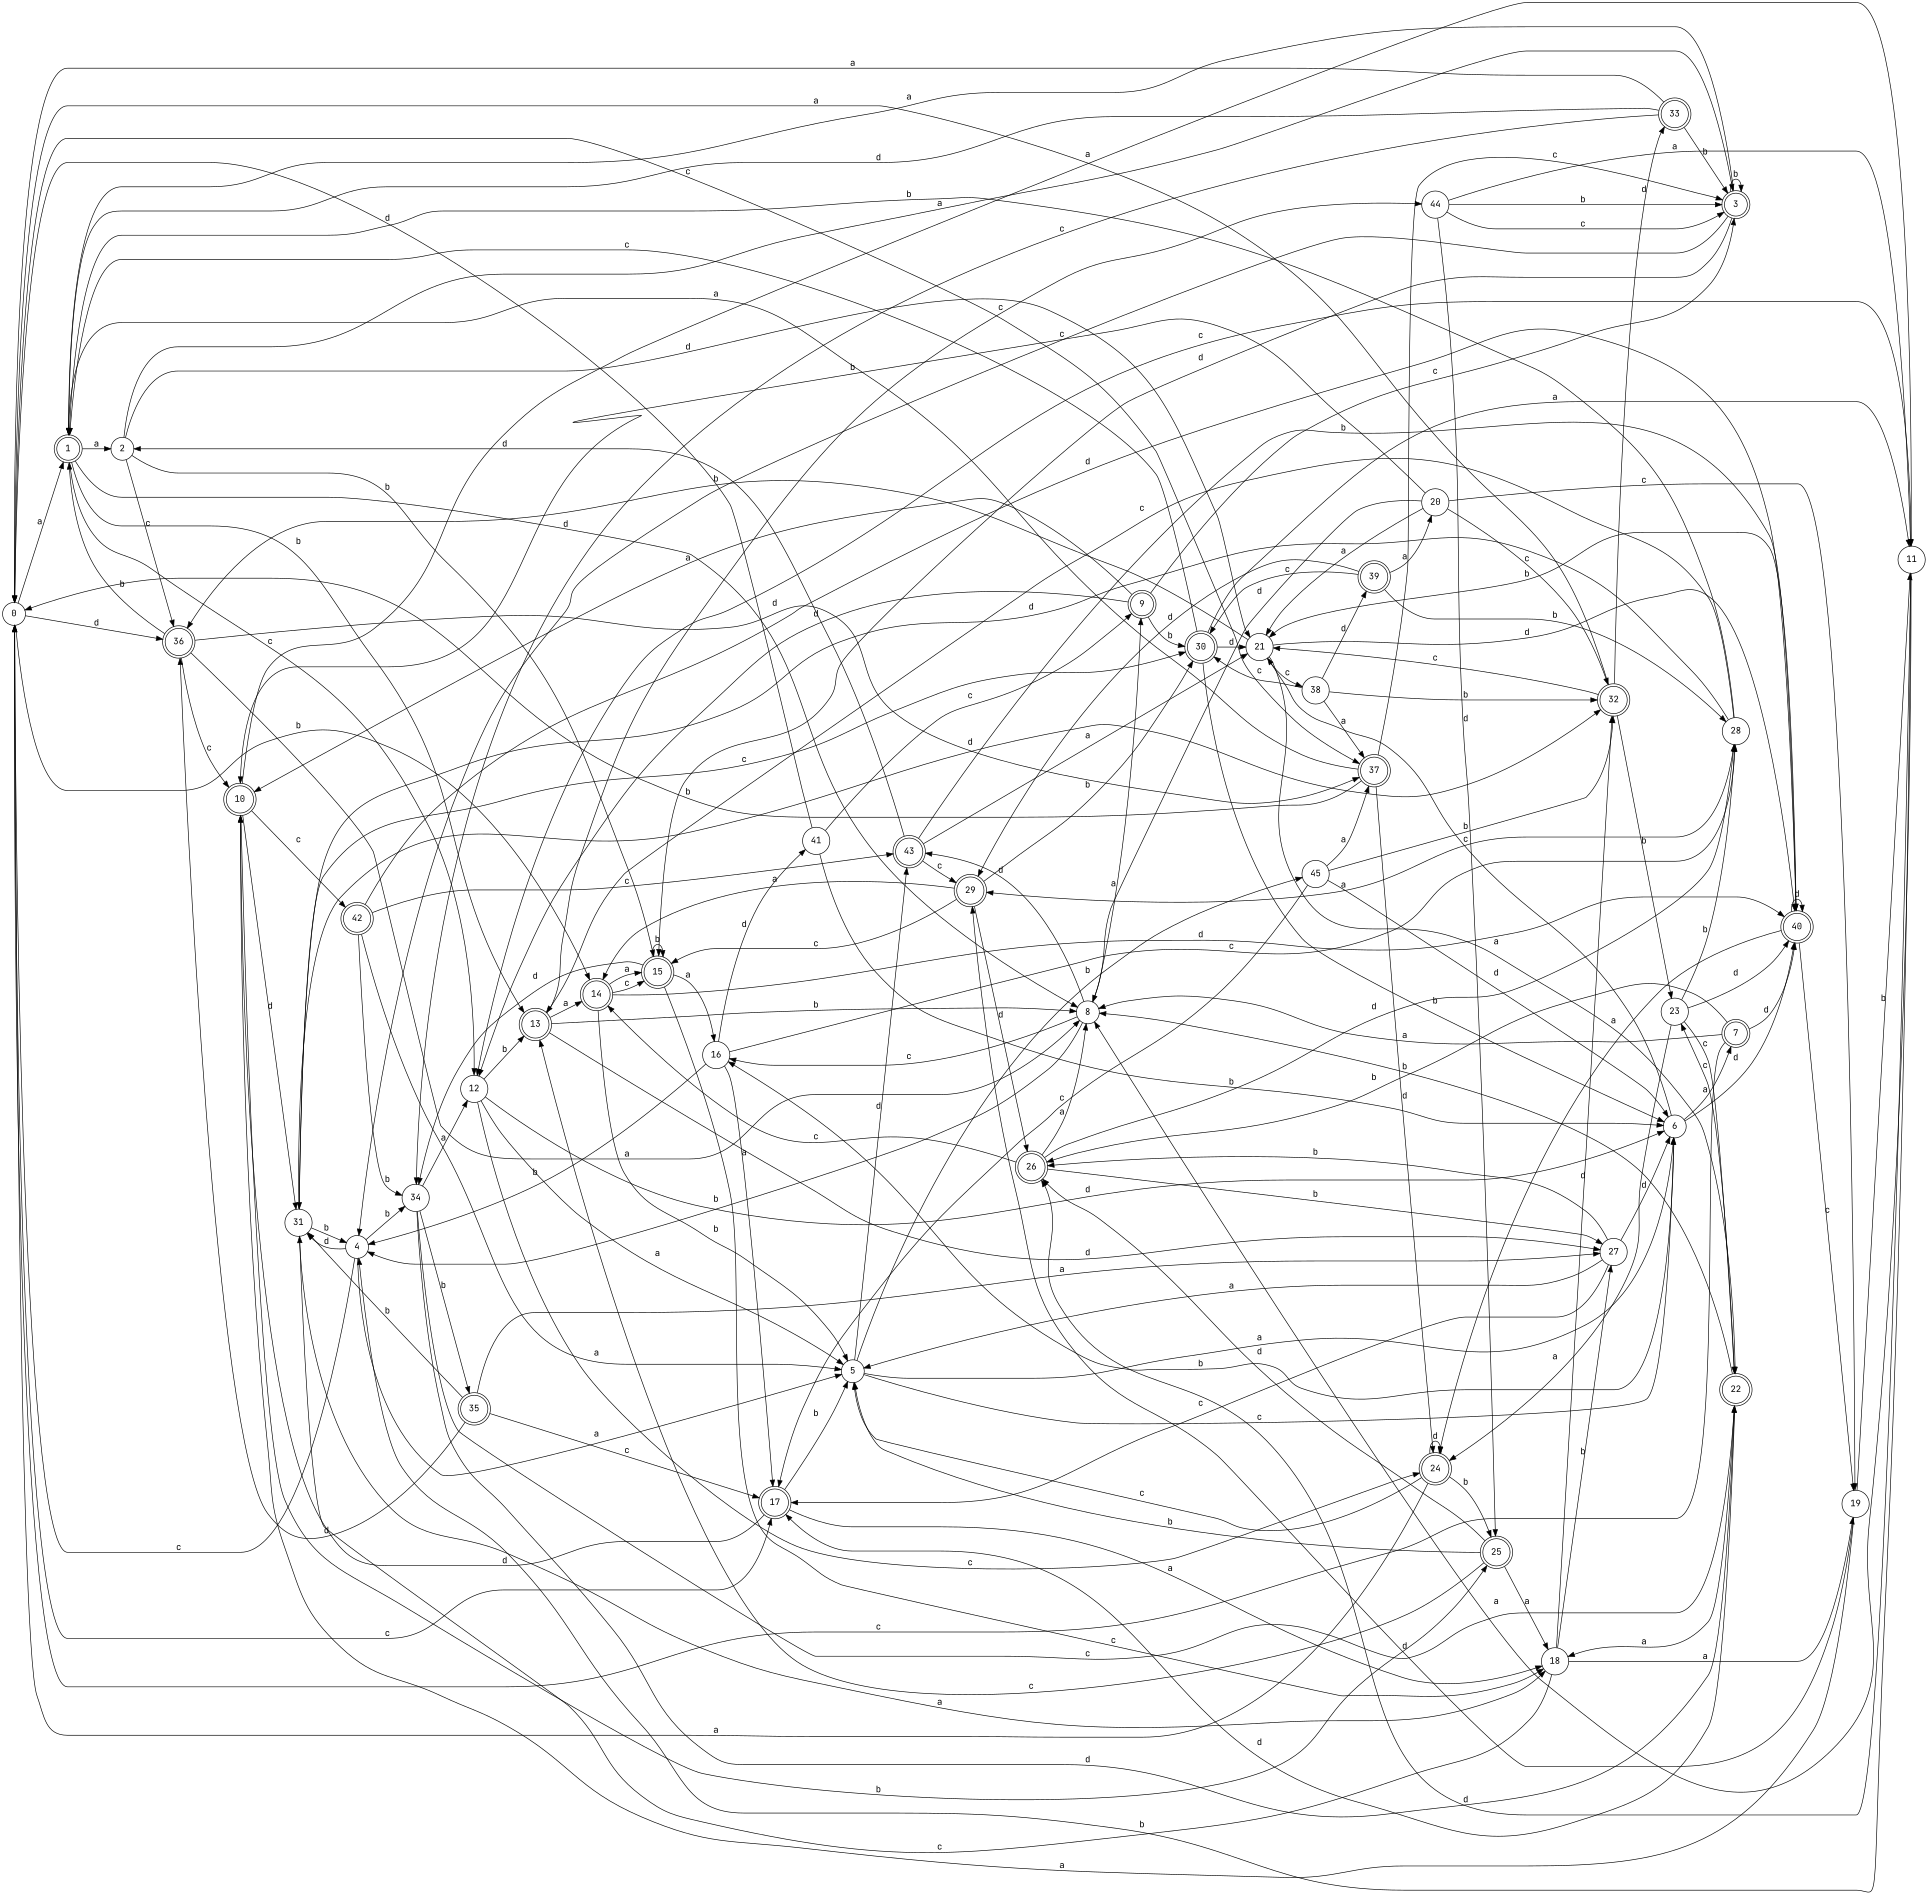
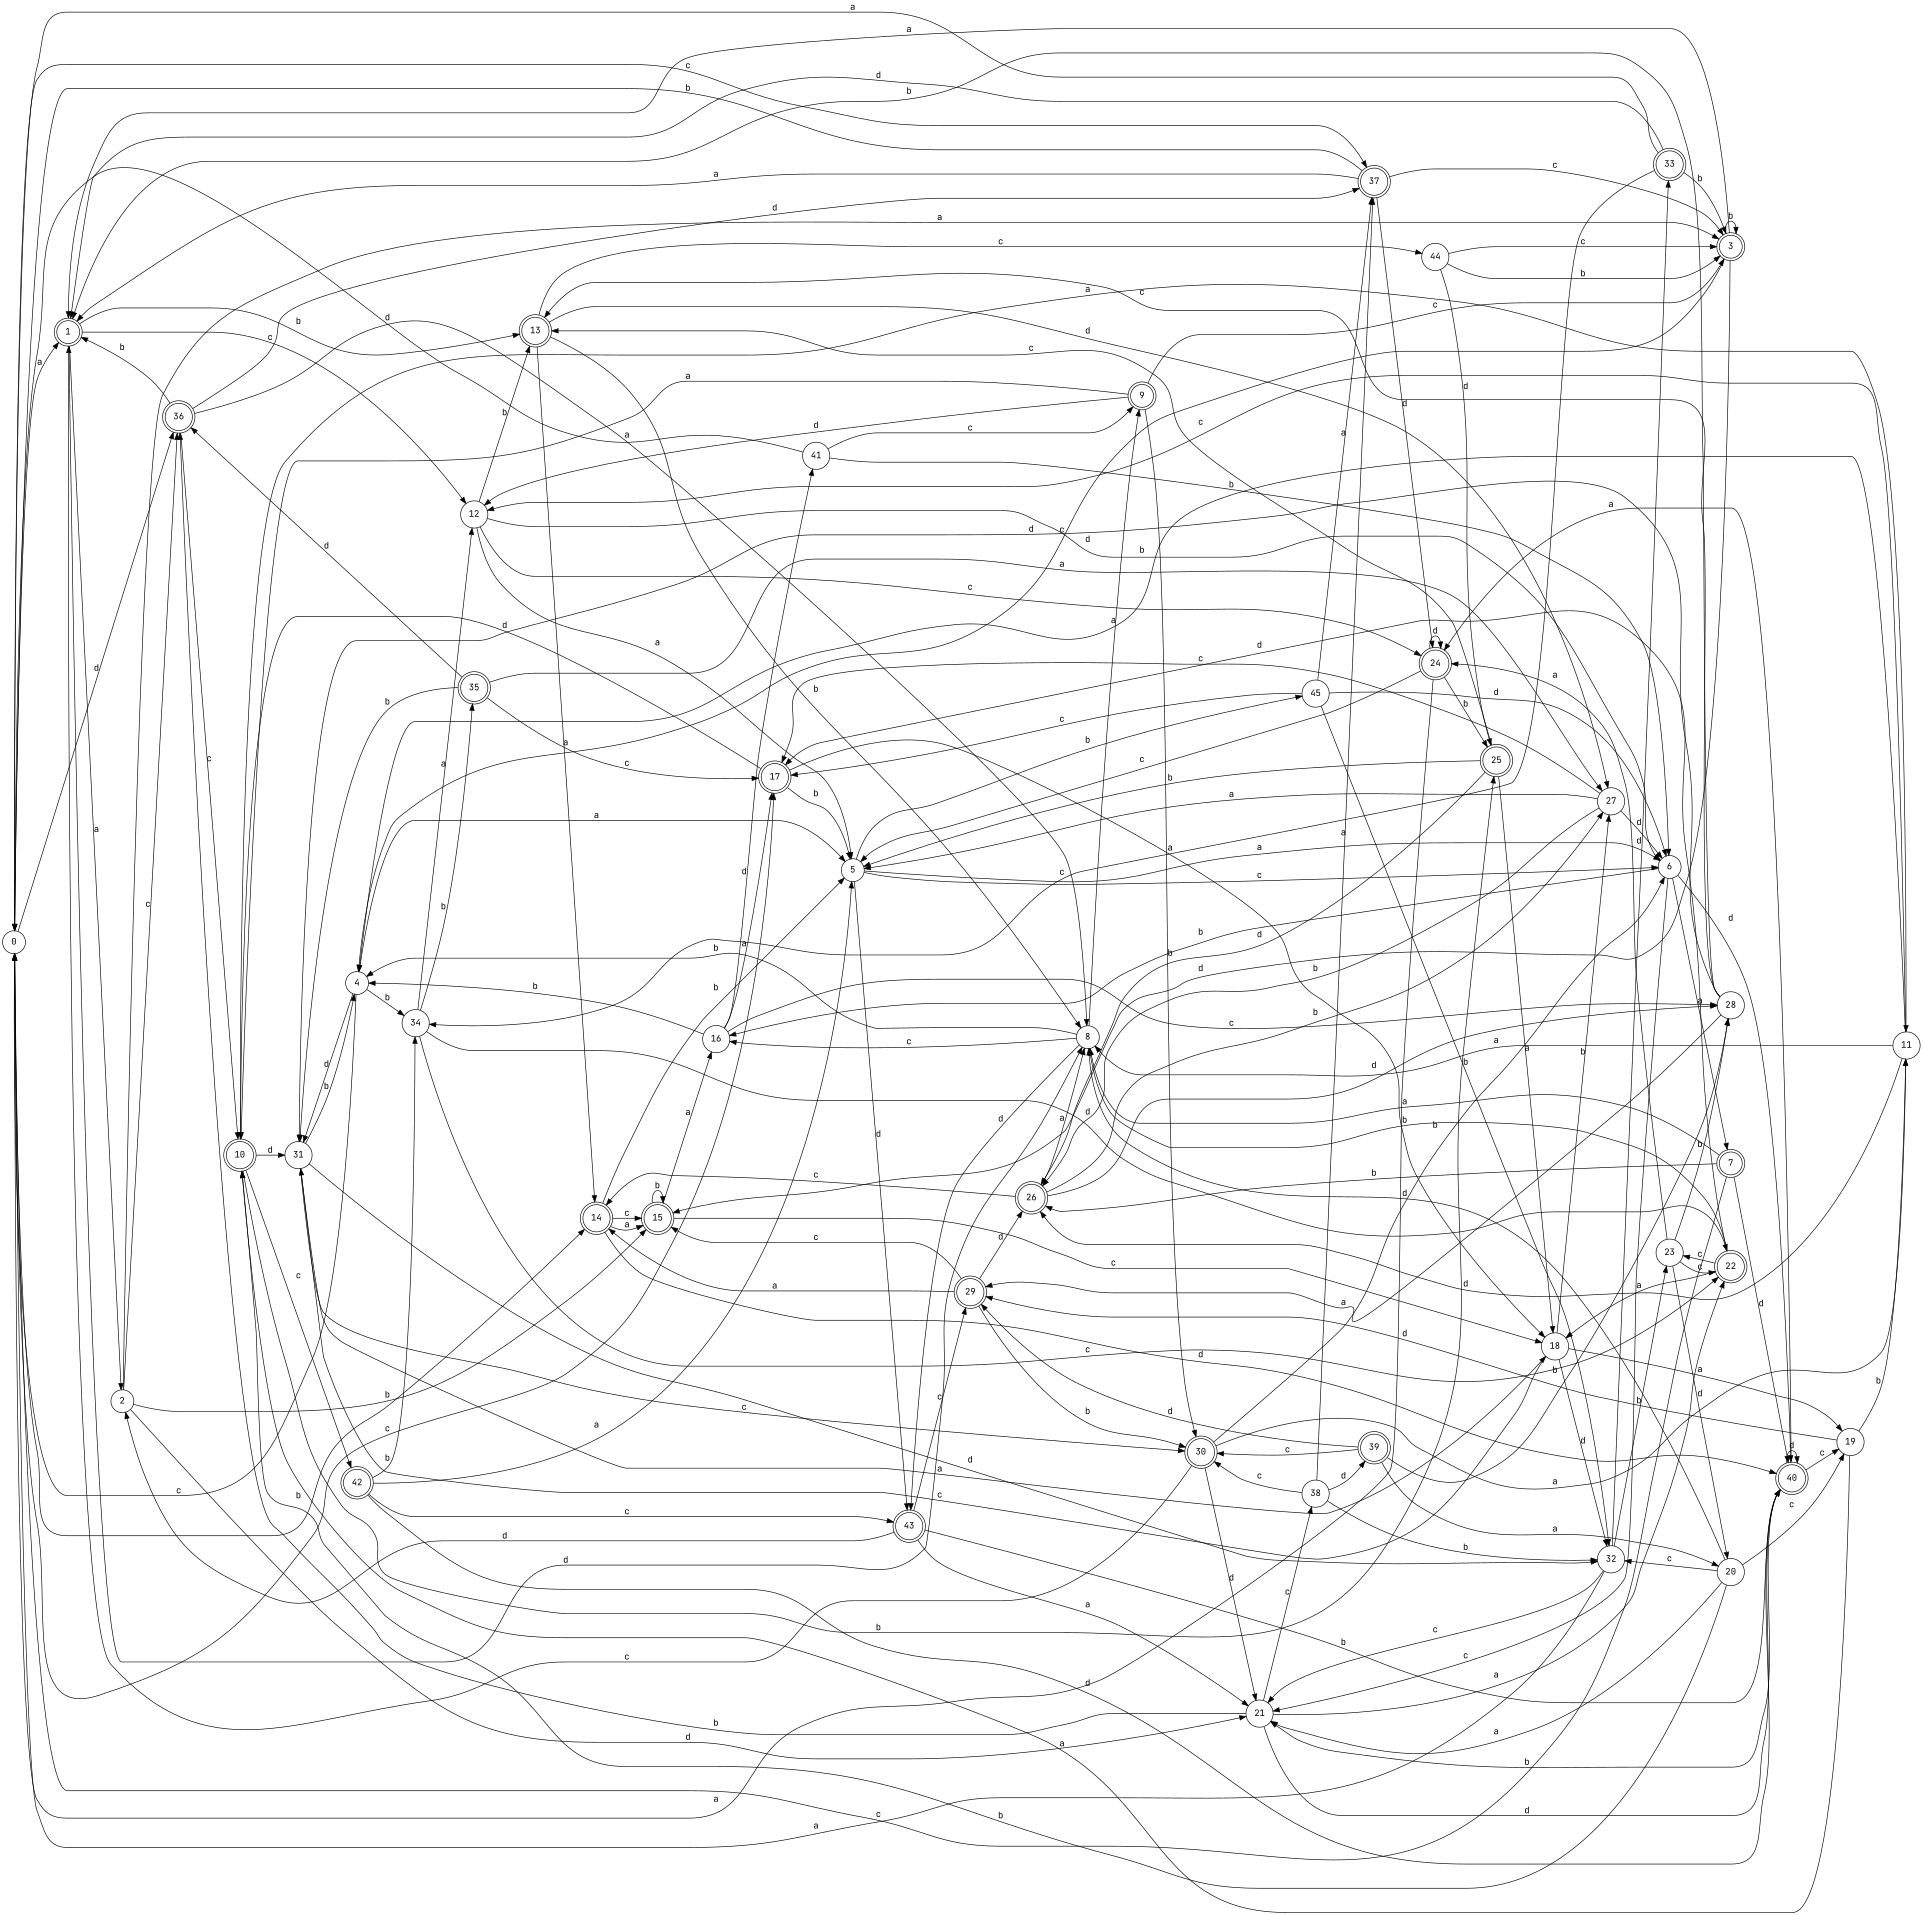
edge "44" -> "11": removed, label "a"
node "32": shape doublecircle -> circle
edge "23" -> "40": now "23" -> "20"
edge "15" -> "34": removed, label "d"
